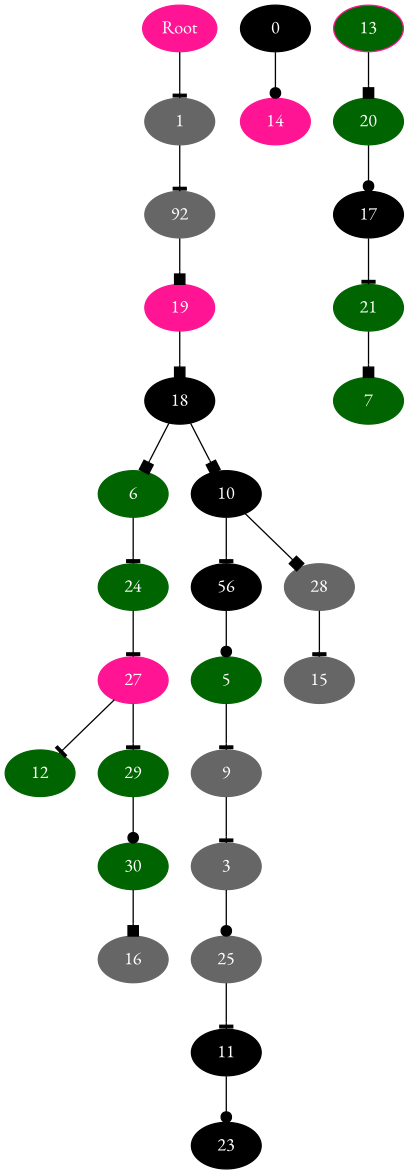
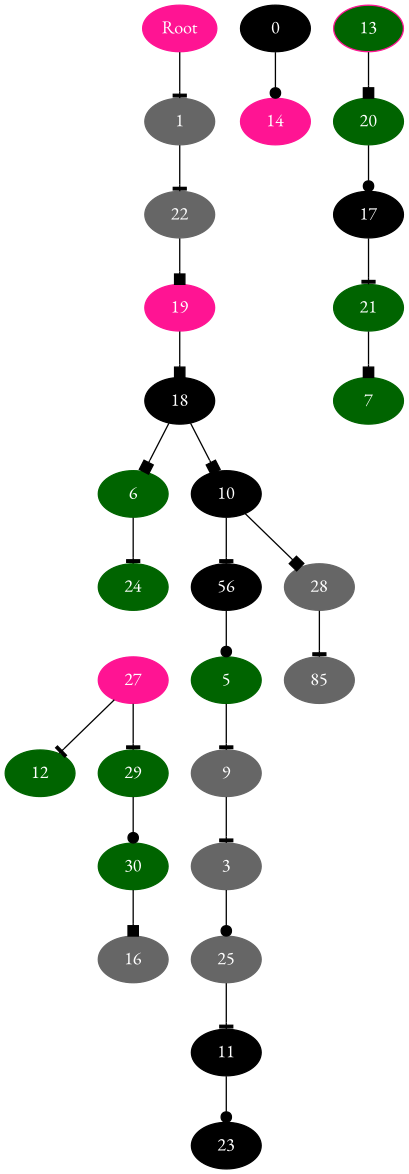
node "92": label "92" -> "22"
edge "24" -> "27": removed
node "15": label "15" -> "85"
